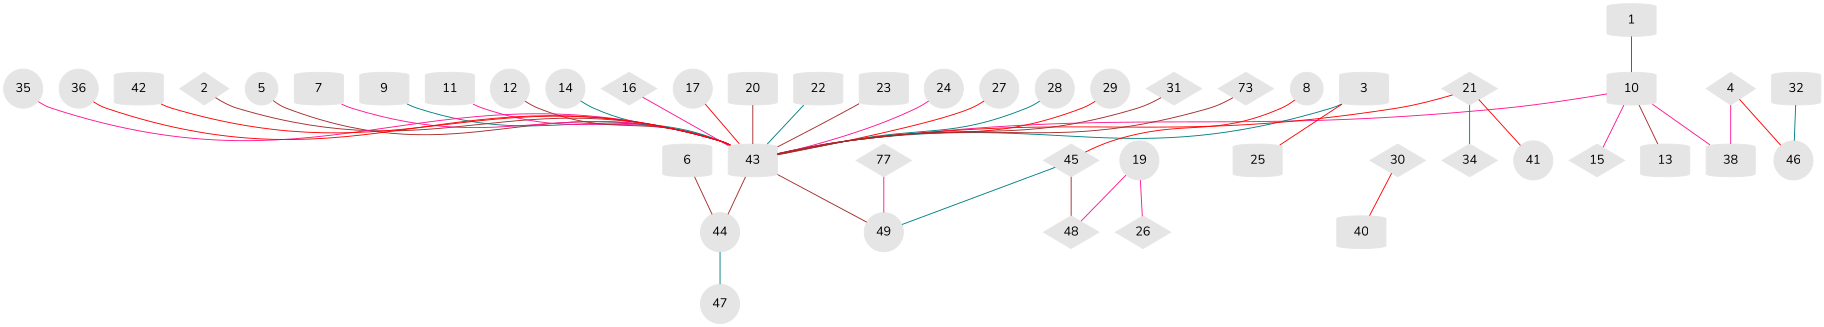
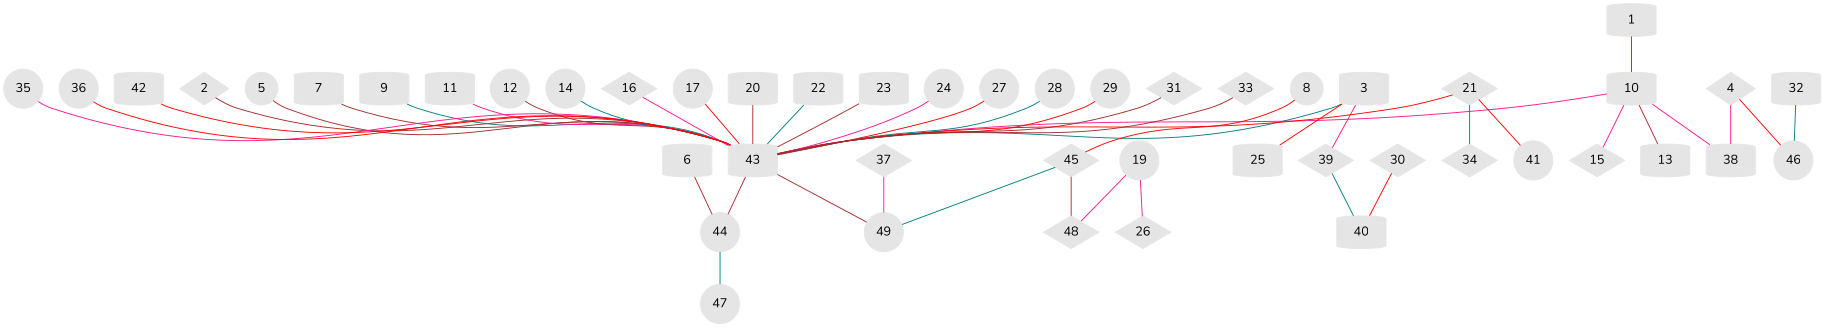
node "73": label "73" -> "33"
edge "7" -- "43": color deeppink -> brown
node "77": label "77" -> "37"
node "39": added
